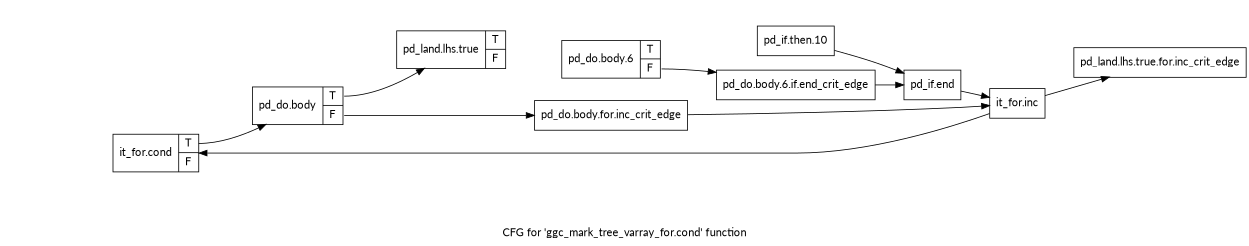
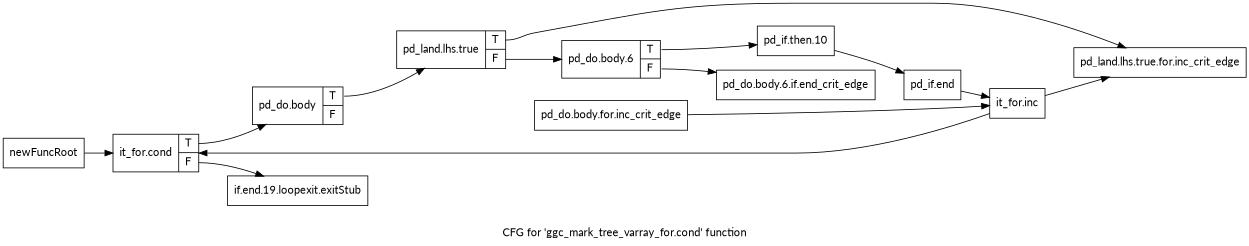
edge "pd_land.lhs.true" -> "pd_land.lhs.true.for.inc_crit_edge": added
edge "pd_do.body.6" -> "pd_if.then.10": added
edge "pd_land.lhs.true" -> "pd_do.body.6": added
edge "pd_do.body.6.if.end_crit_edge" -> "pd_if.end": removed
edge "pd_do.body" -> "pd_do.body.for.inc_crit_edge": removed
node "newFuncRoot": added
node "if.end.19.loopexit.exitStub": added
